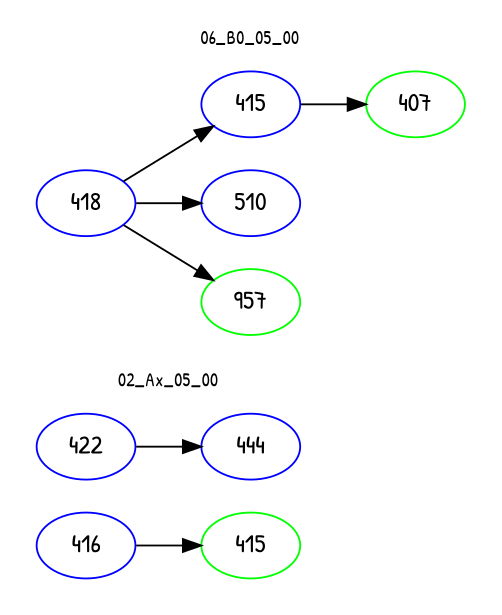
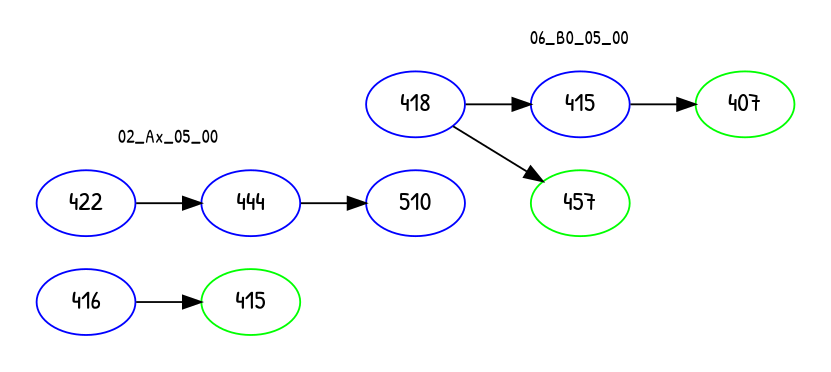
edge "418" -> "510": now "444" -> "510"
node "957": label "957" -> "457"
